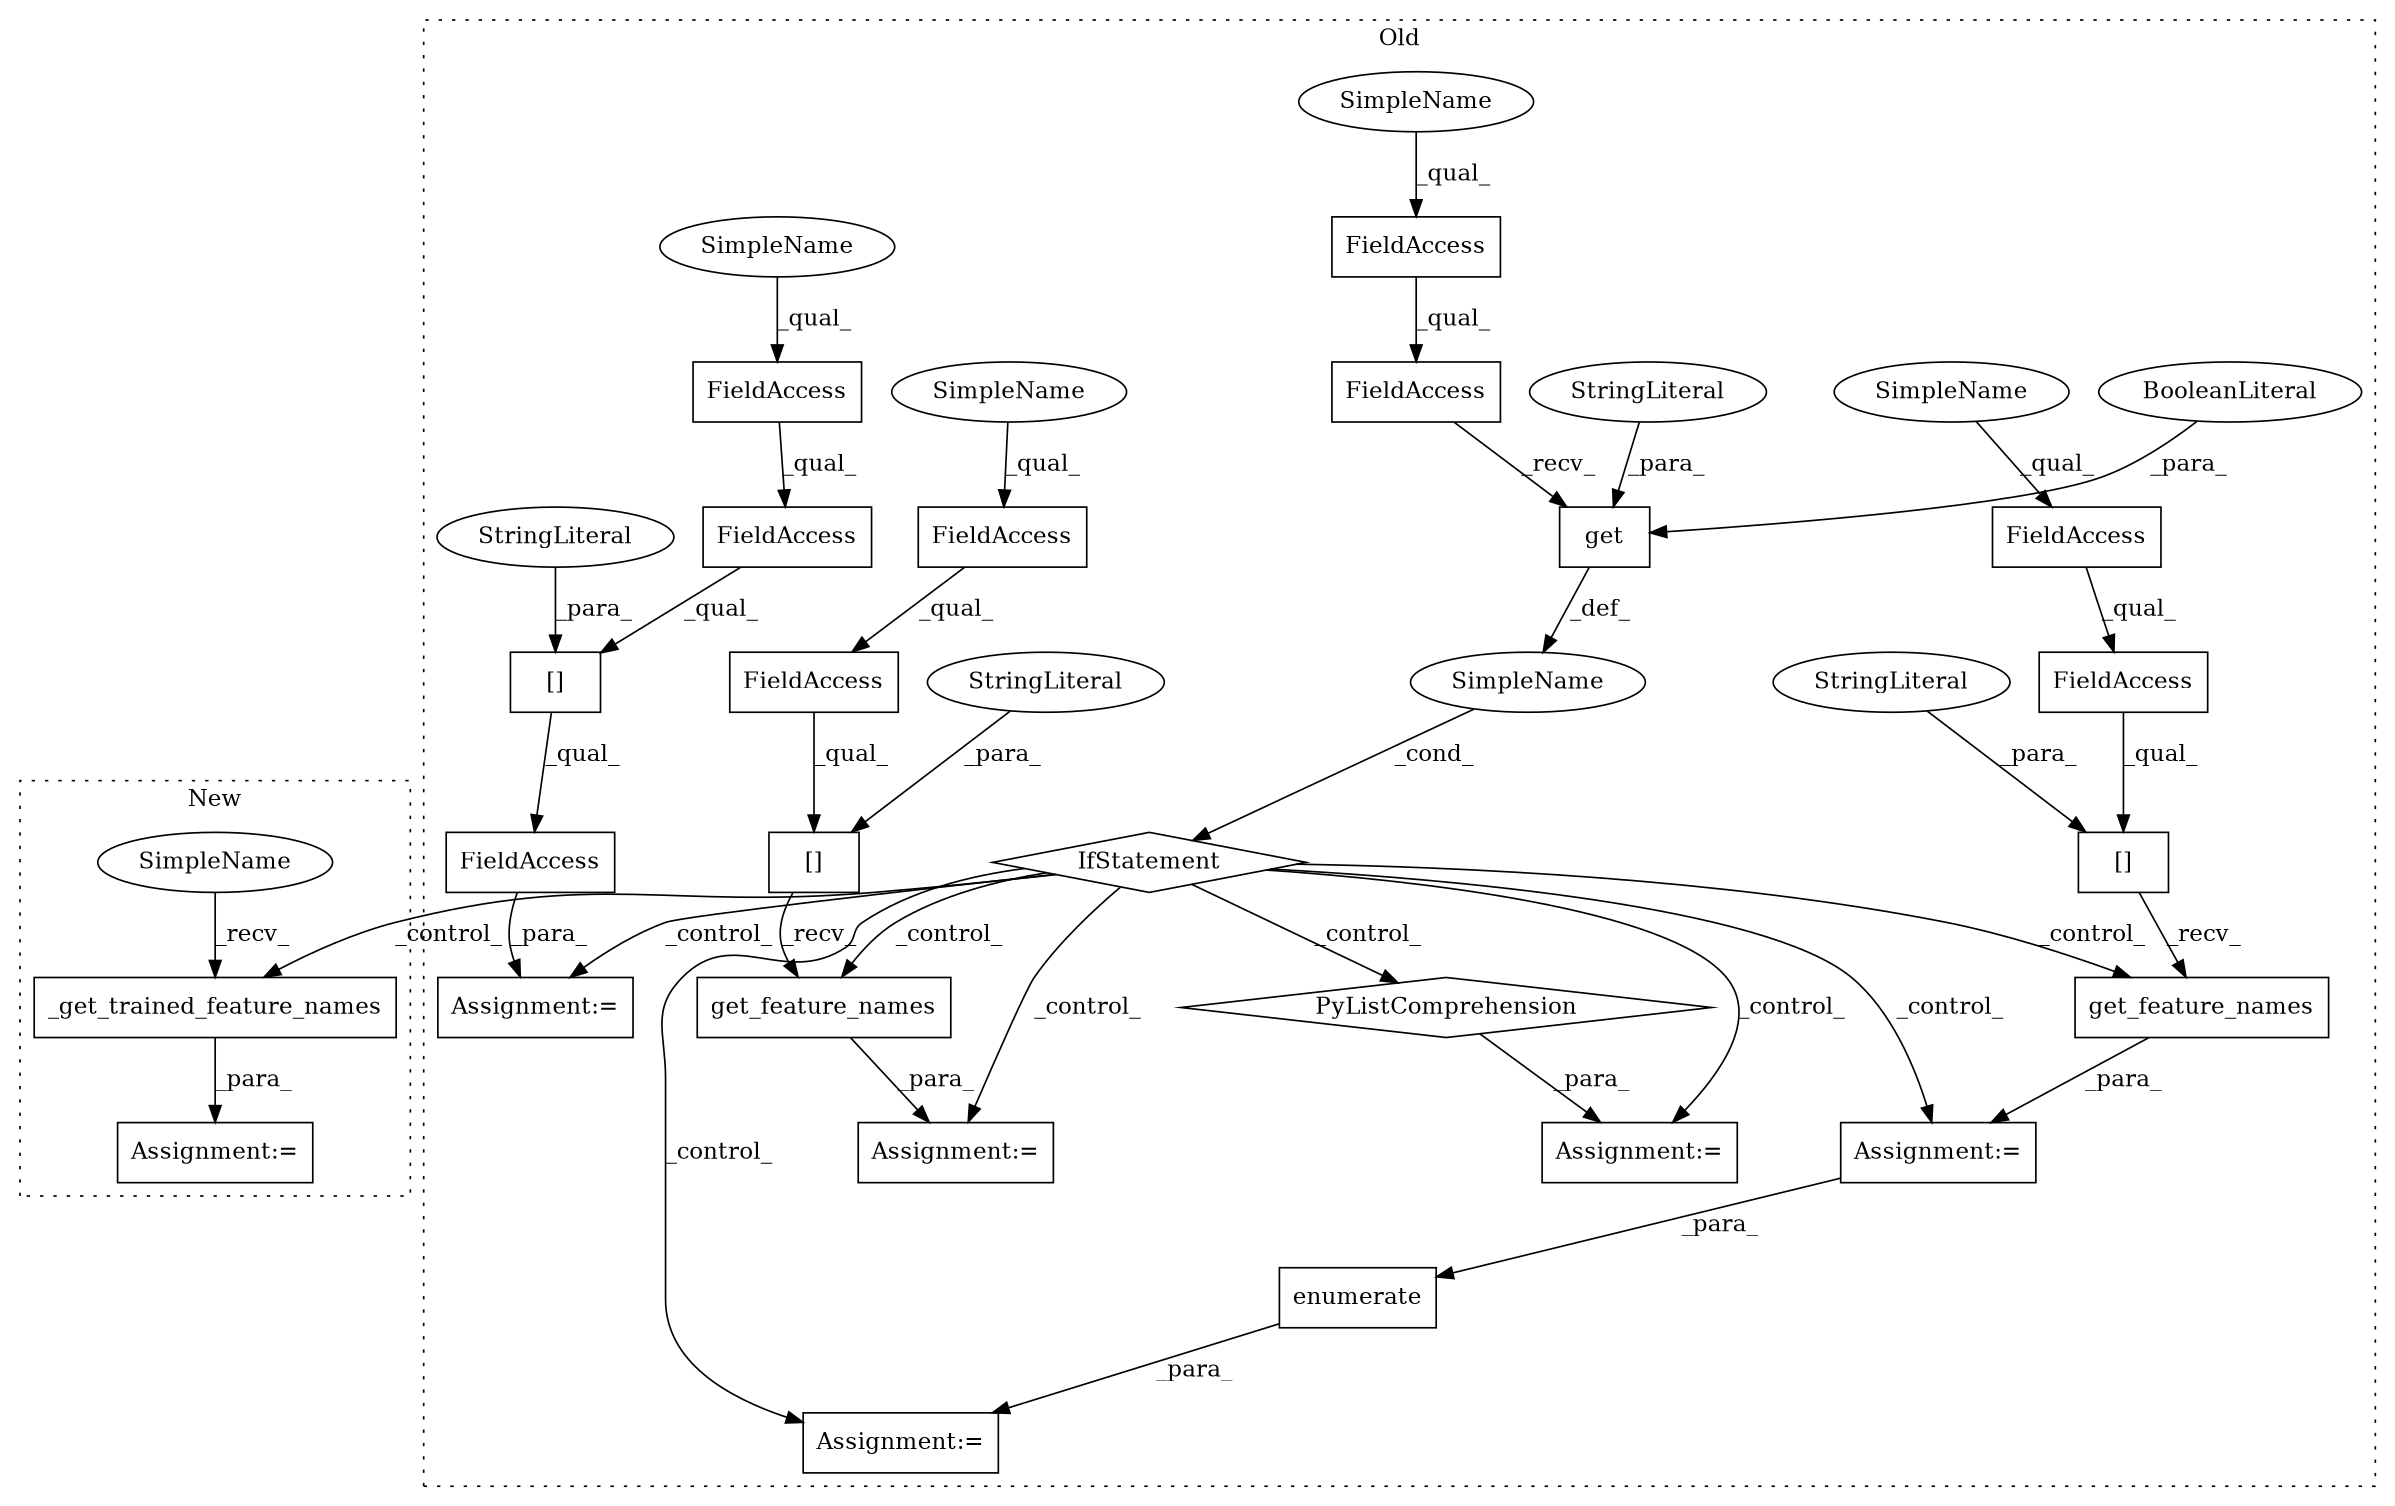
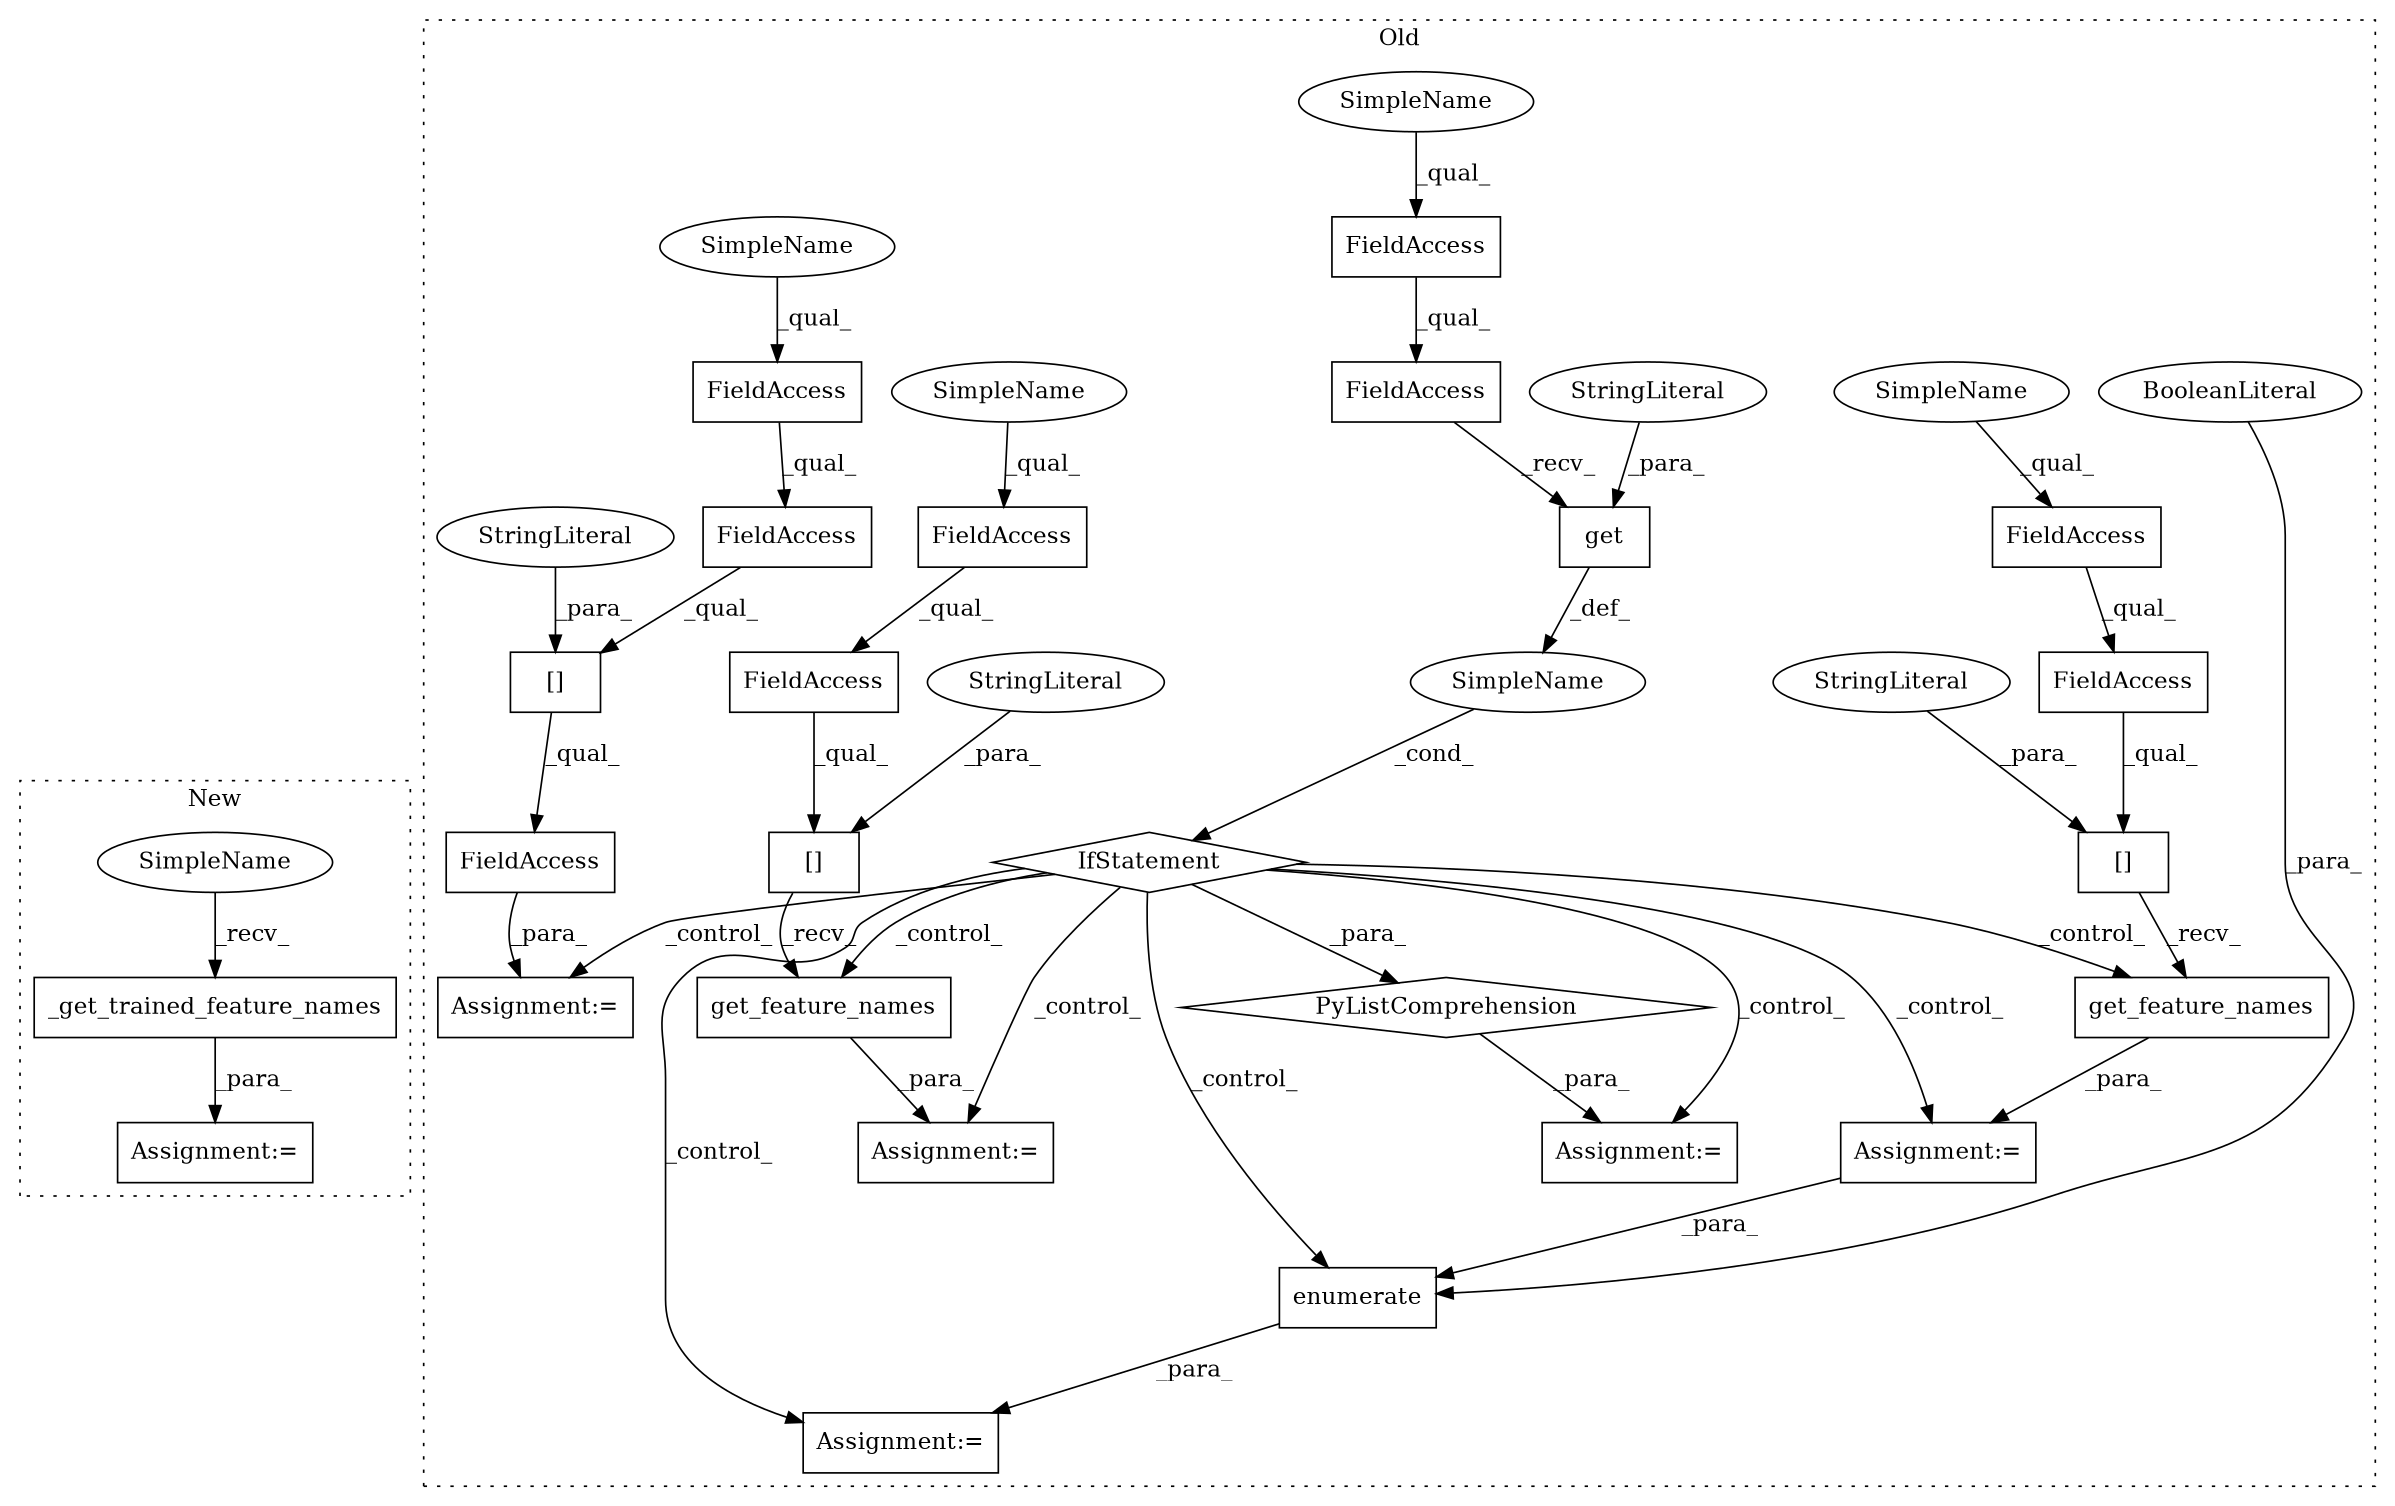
edge "BooleanLiteral" -> "get": now "BooleanLiteral" -> "enumerate"
edge "IfStatement" -> "_get_trained_feature_names": now "IfStatement" -> "enumerate"
edge "IfStatement" -> "PyListComprehension": label "_control_" -> "_para_"
